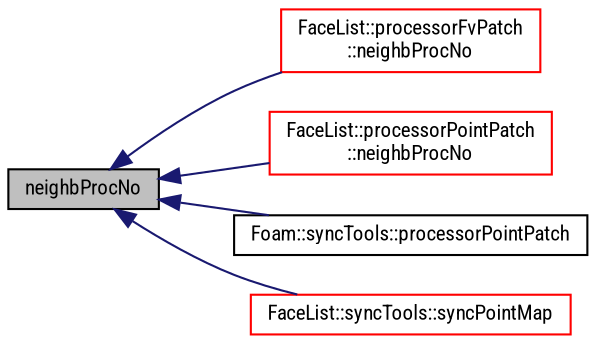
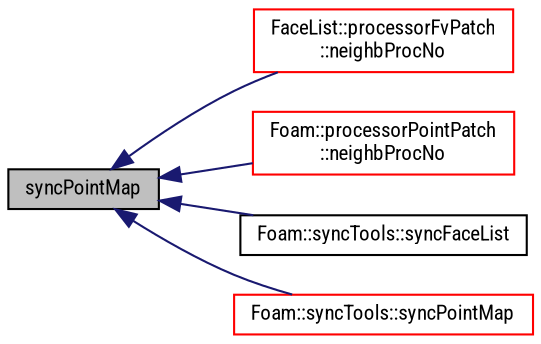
node "FaceList::processorPointPatch ::neighbProcNo": label "FaceList::processorPointPatch ::neighbProcNo" -> "Foam::processorPointPatch ::neighbProcNo"
node "neighbProcNo": label "neighbProcNo" -> "syncPointMap"
node "Foam::syncTools::processorPointPatch": label "Foam::syncTools::processorPointPatch" -> "Foam::syncTools::syncFaceList"
node "FaceList::syncTools::syncPointMap": label "FaceList::syncTools::syncPointMap" -> "Foam::syncTools::syncPointMap"
